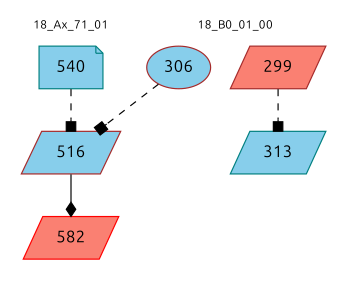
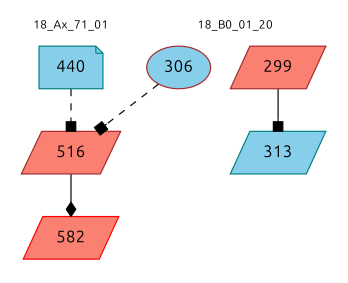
cluster "18_B0_01_00": label "18_B0_01_00" -> "18_B0_01_20"
node "540": label "540" -> "440"
edge "299" -> "313": style dashed -> solid
node "516": fillcolor skyblue -> salmon
